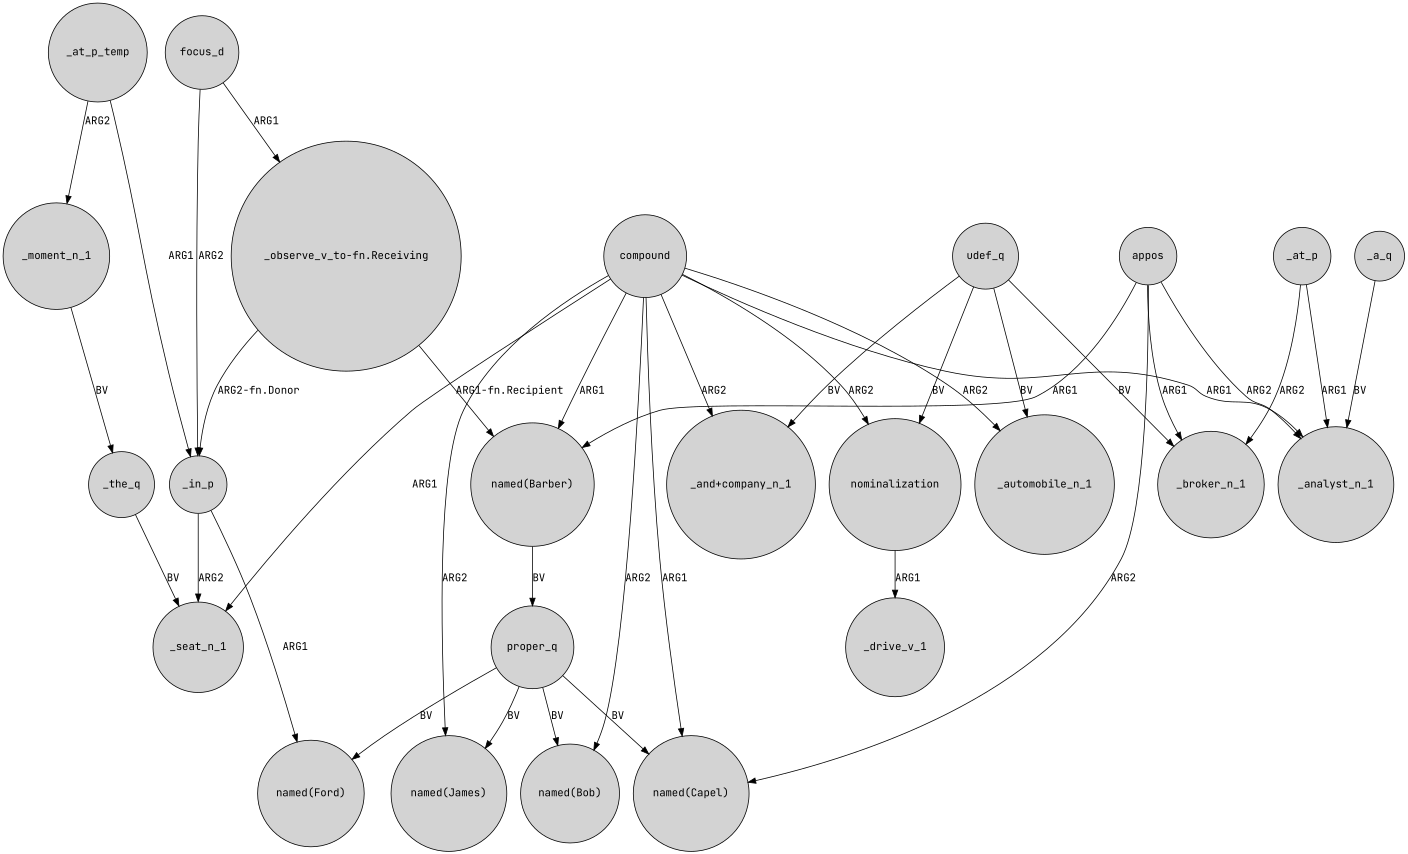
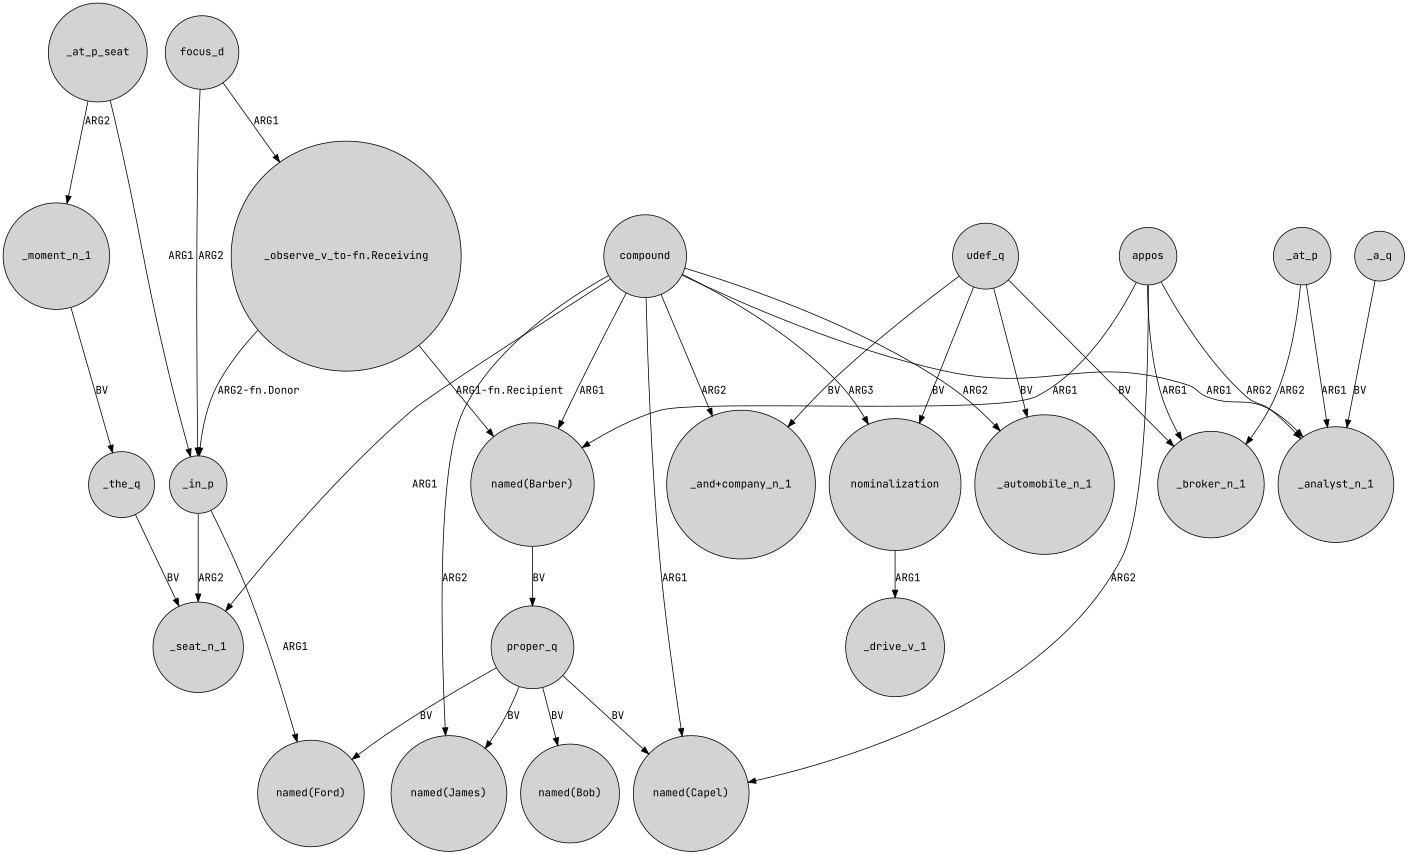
node "_at_p_temp": label "_at_p_temp" -> "_at_p_seat"
edge "compound" -> "nominalization": label "ARG2" -> "ARG3"
edge "compound" -> "named(Bob)": removed, label "ARG2"
